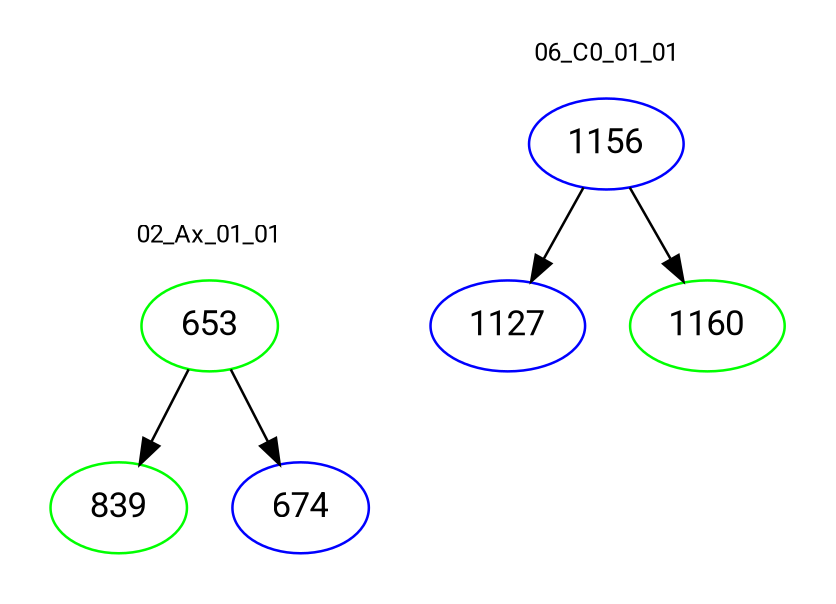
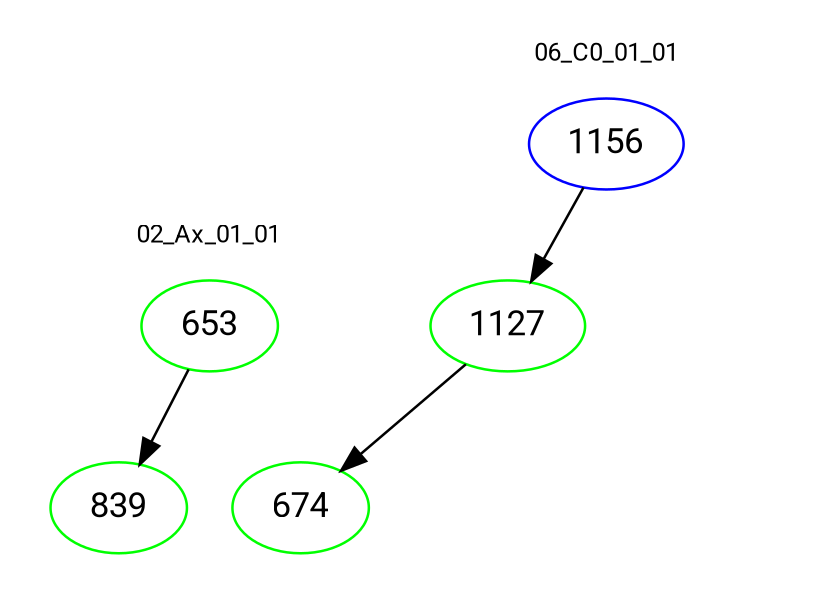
node "1127": color blue -> green
node "1160": removed
edge "653" -> "674": now "1127" -> "674"
node "674": color blue -> green
